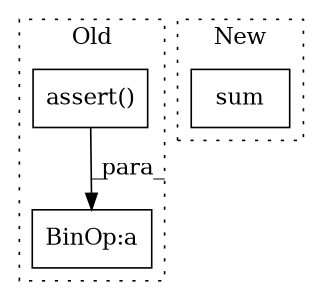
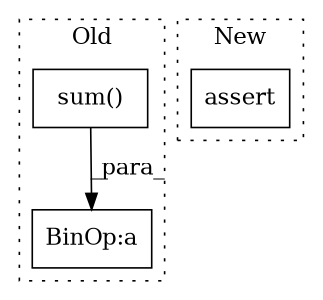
node "assert()": label "assert()" -> "sum()"
node "sum": label "sum" -> "assert"
